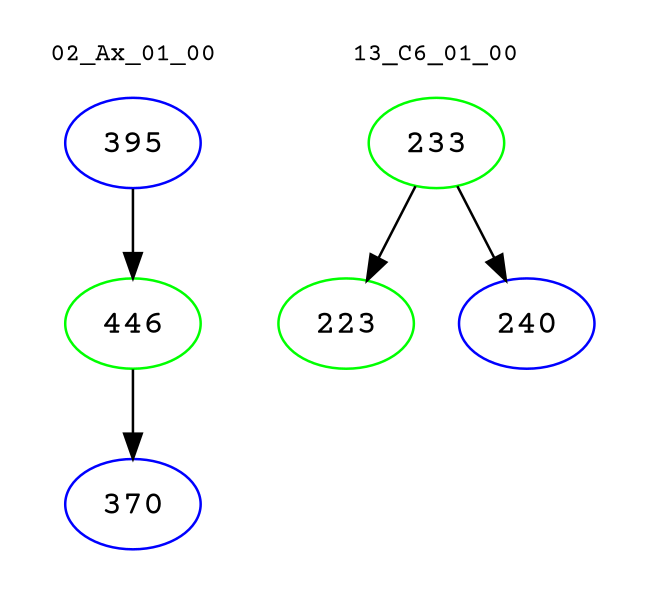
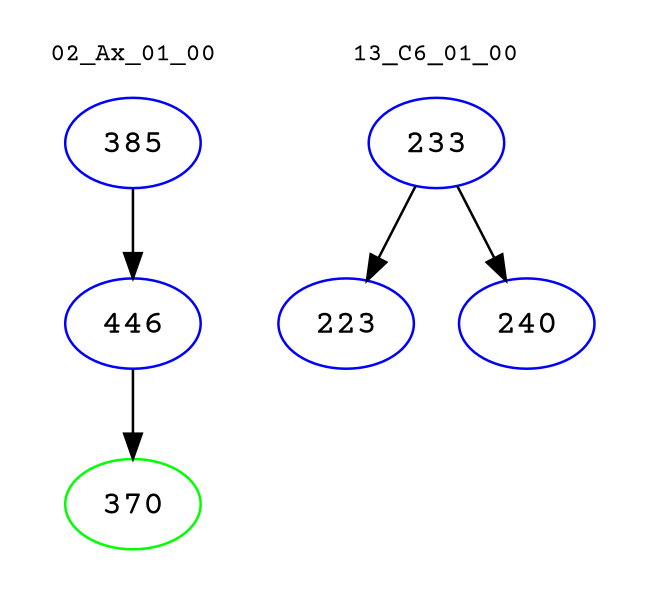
node "395": label "395" -> "385"
node "233": color green -> blue
node "446": color green -> blue
node "223": color green -> blue
node "370": color blue -> green
